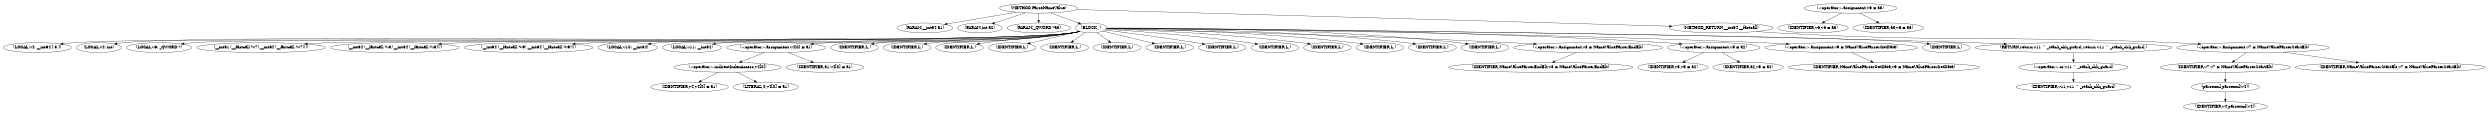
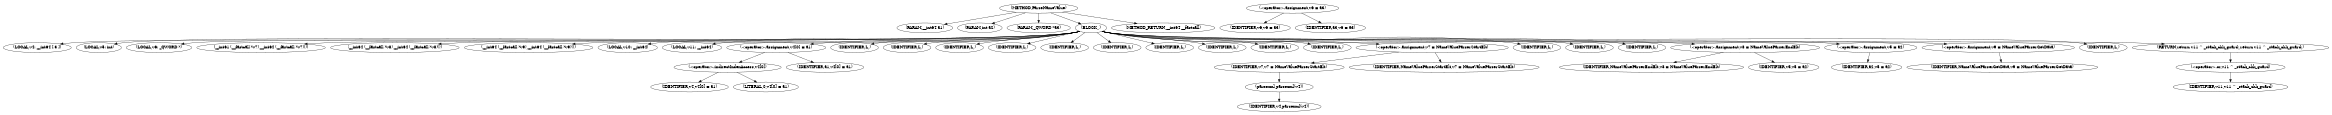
edge "(METHOD_RETURN,__int64 __fastcall)" -> "(<operator>.assignment,v7 = NameValueParserStartElt)": now "(BLOCK,,)" -> "(<operator>.assignment,v7 = NameValueParserStartElt)"
node "(LOCAL,v4: int)": label "(LOCAL,v4: int)" -> "(LOCAL,v5: int)"
edge "(<operator>.assignment,v5 = a2)" -> "(IDENTIFIER,v5,v5 = a2)": now "(<operator>.assignment,v8 = NameValueParserEndElt)" -> "(IDENTIFIER,v5,v5 = a2)"
